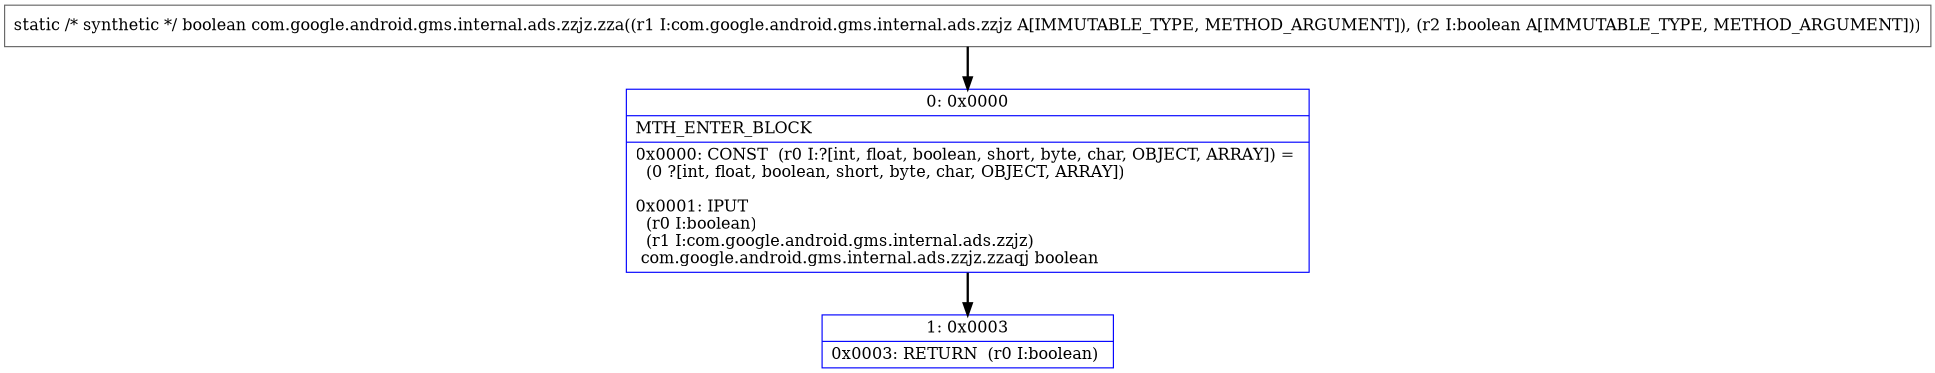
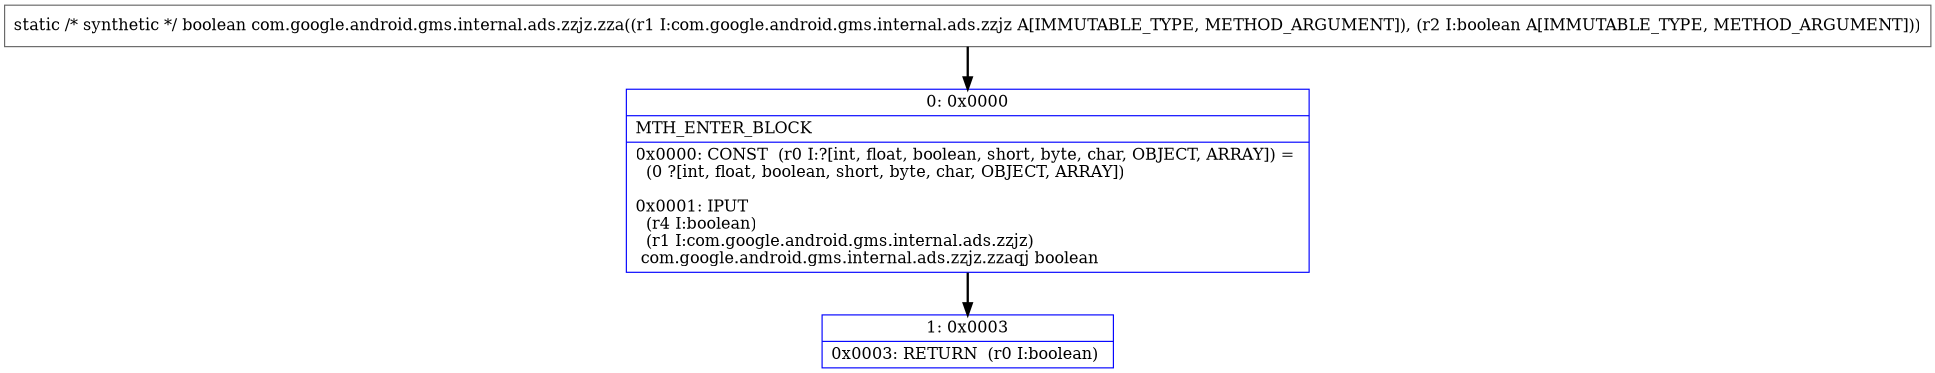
node "0: 0x0000": text "(r0 I:boolean)" -> "(r4 I:boolean)"
